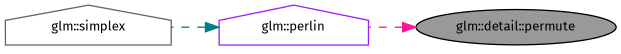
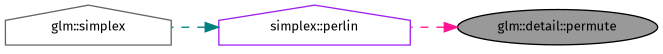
node "glm::perlin": label "glm::perlin" -> "simplex::perlin"
